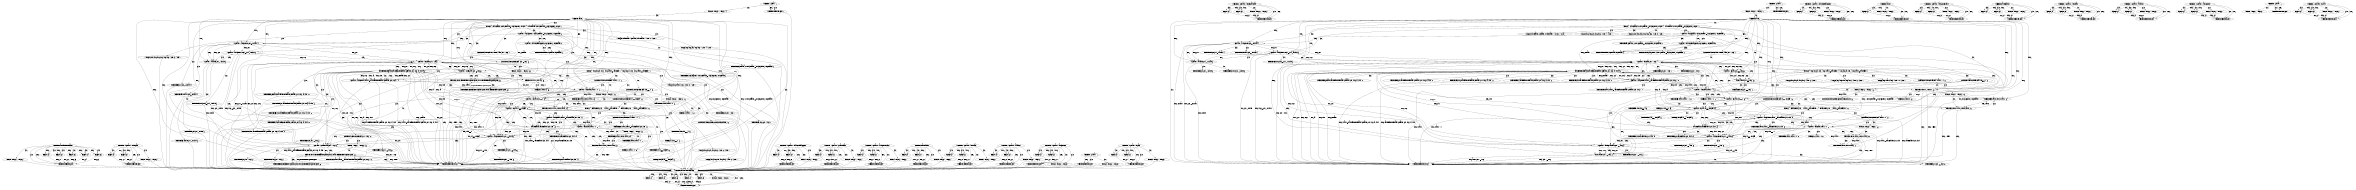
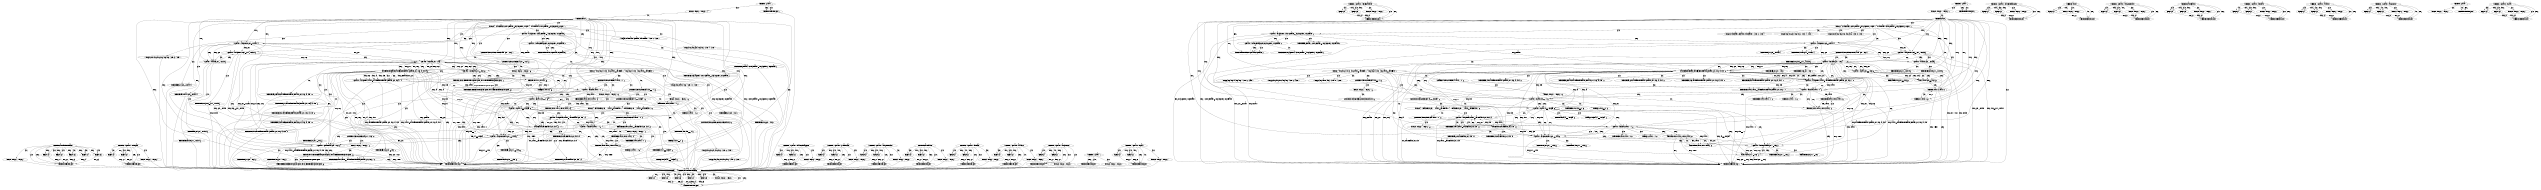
edge "(assert,assert(pos == stop))" -> "(IDENTIFIER,stop,pos == stop)": now "(assert,assert(pos == stop))" -> "(<operator>.equals,pos == stop)"
edge "(assert,assert(pos <= stop))" -> "(IDENTIFIER,pos,pos <= stop)": now "(assert,assert(pos <= stop))" -> "(<operator>.lessEqualsThan,pos <= stop)"
